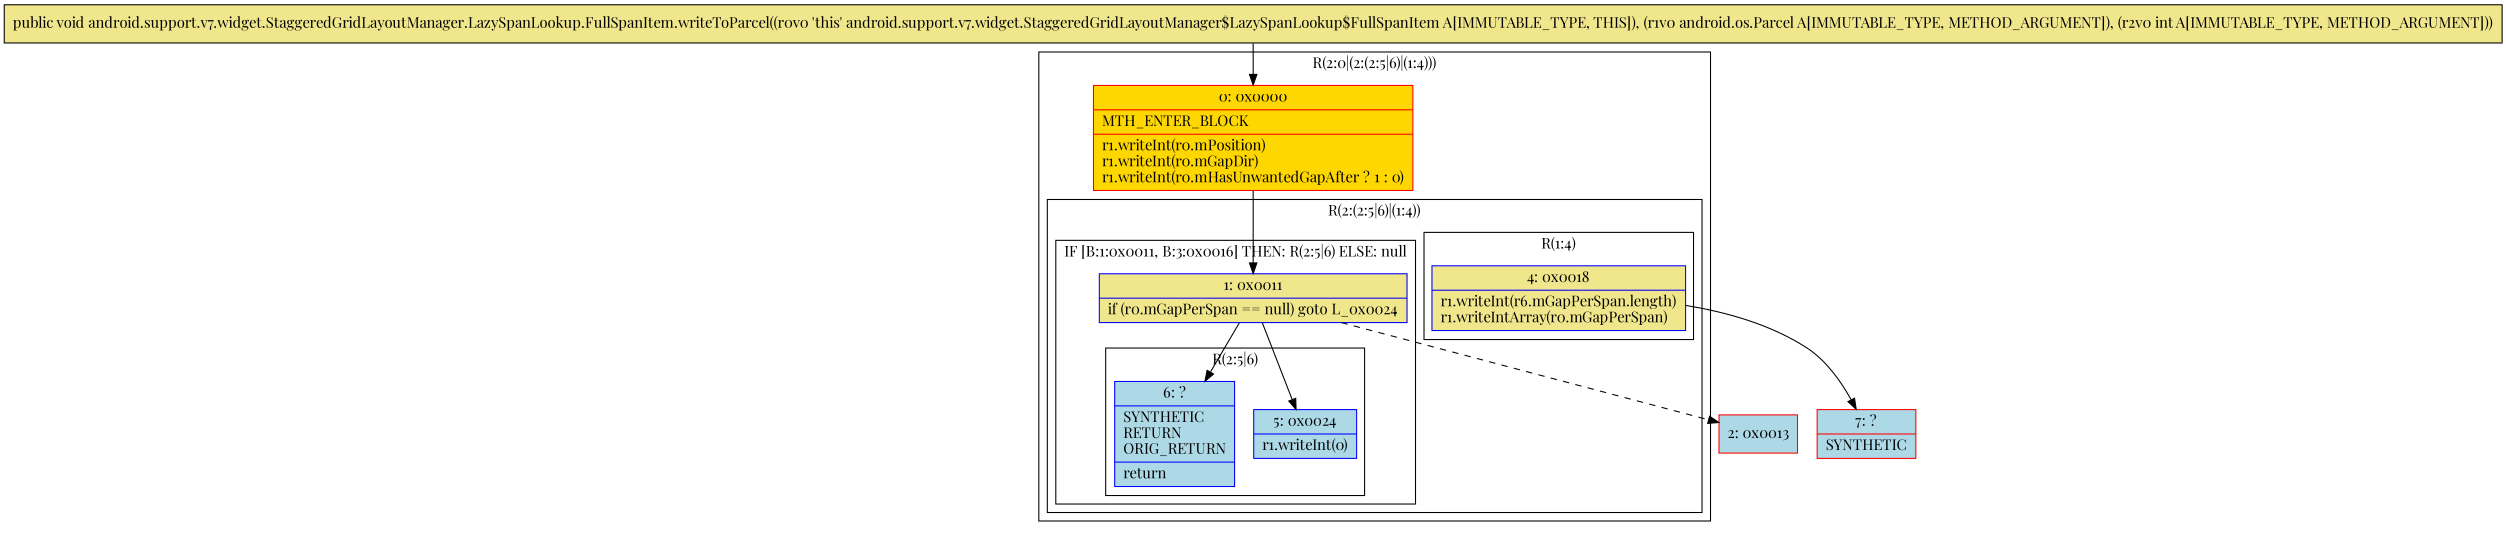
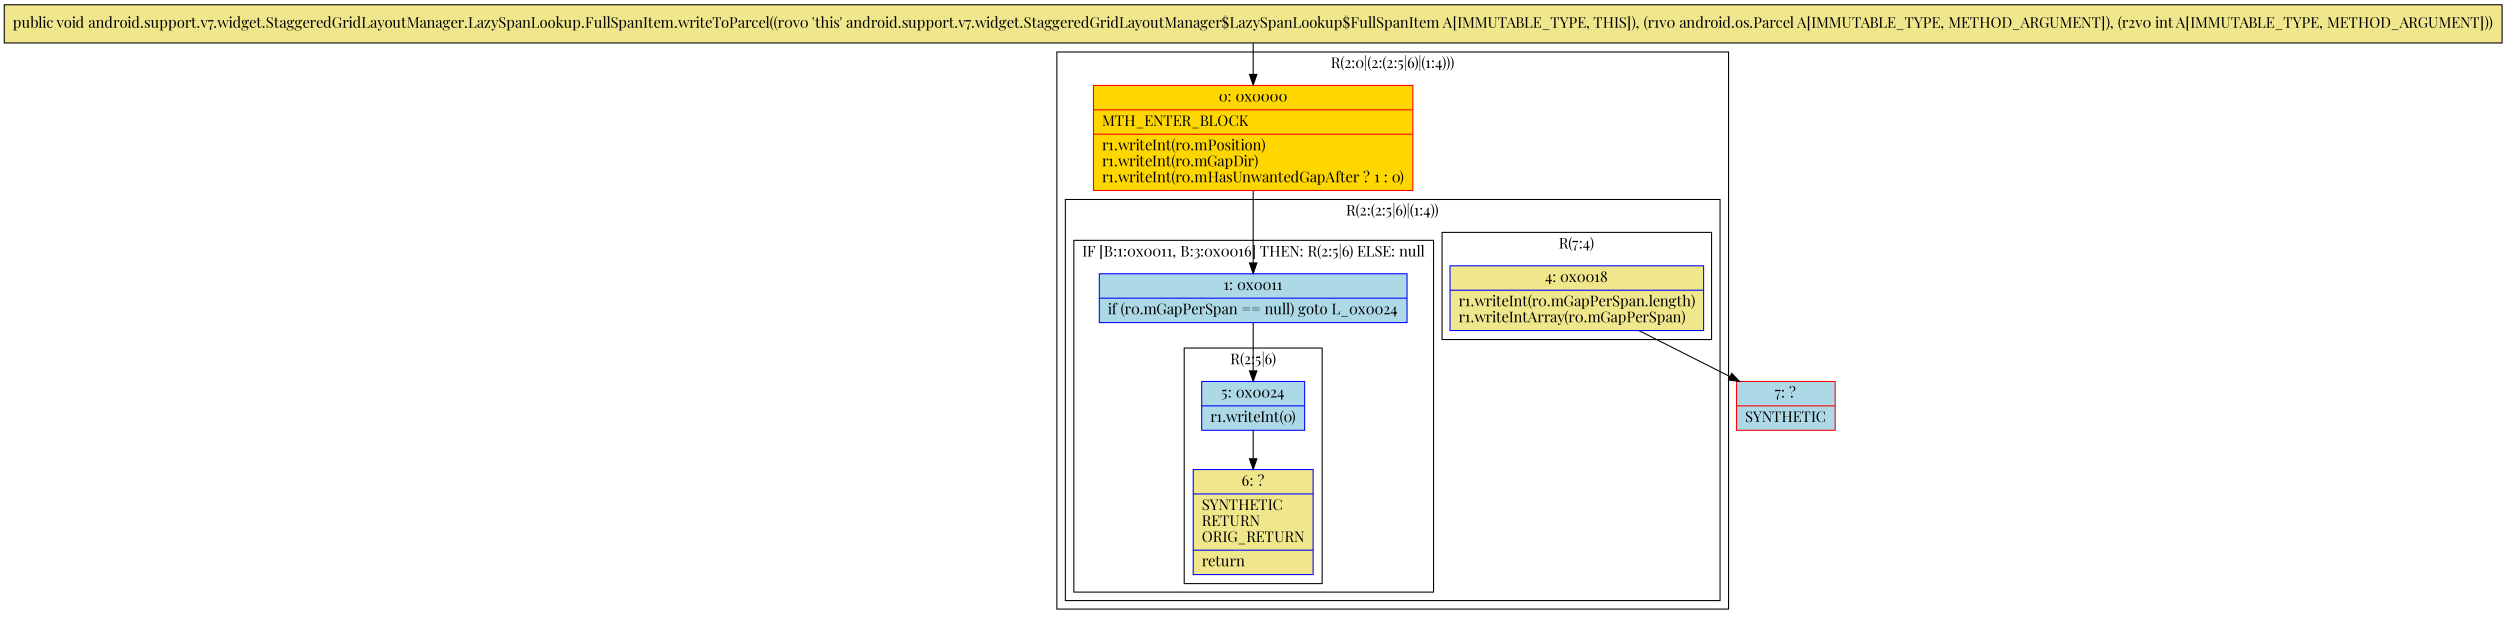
cluster "R(1:4)": label "R(1:4)" -> "R(7:4)"
node "1: 0x0011": fillcolor khaki -> lightblue
node "4: 0x0018": text "r1.writeInt(r6.mGapPerSpan.length)" -> "r1.writeInt(r0.mGapPerSpan.length)"
edge "1: 0x0011" -> "6: ?": now "5: 0x0024" -> "6: ?"
node "6: ?": fillcolor lightblue -> khaki
node "2: 0x0013": removed
